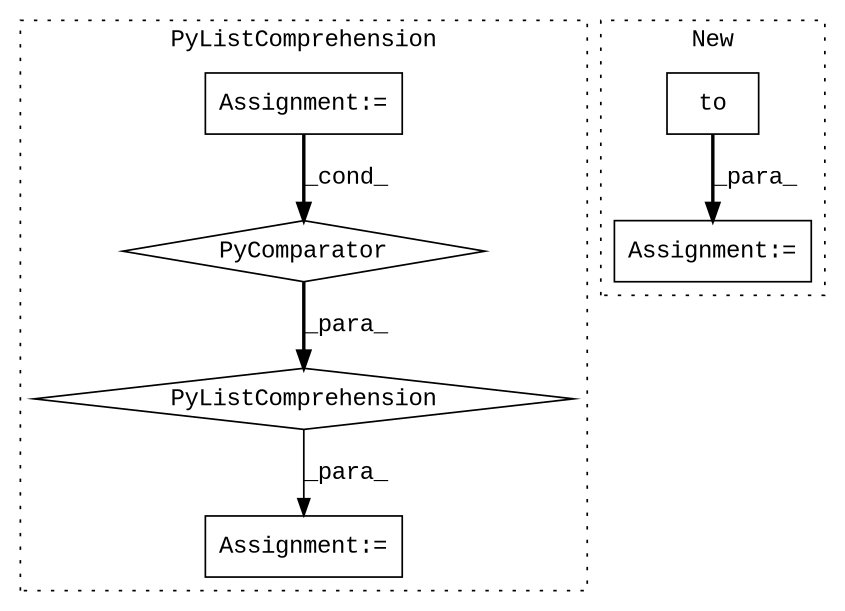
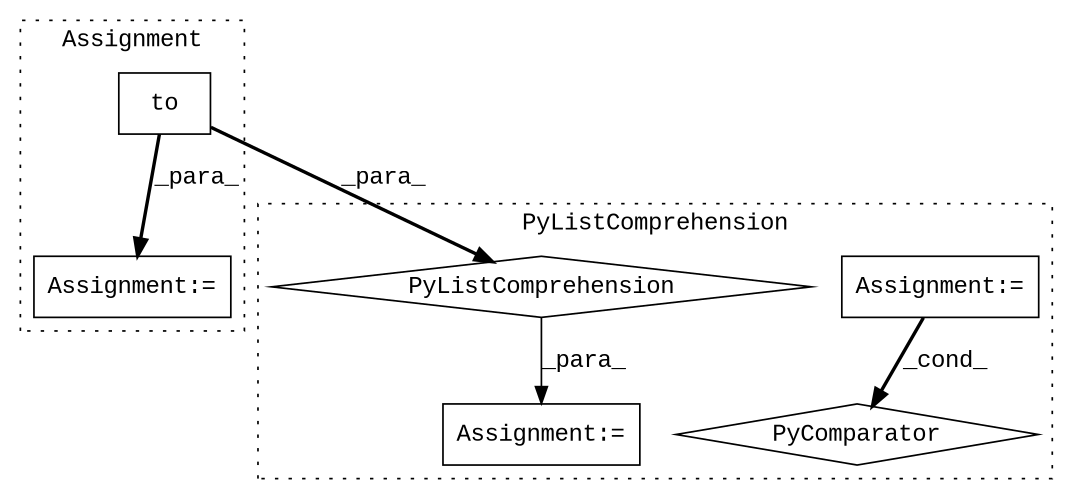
cluster "New": label "New" -> "Assignment"
edge "PyComparator" -> "PyListComprehension": now "to" -> "PyListComprehension"
